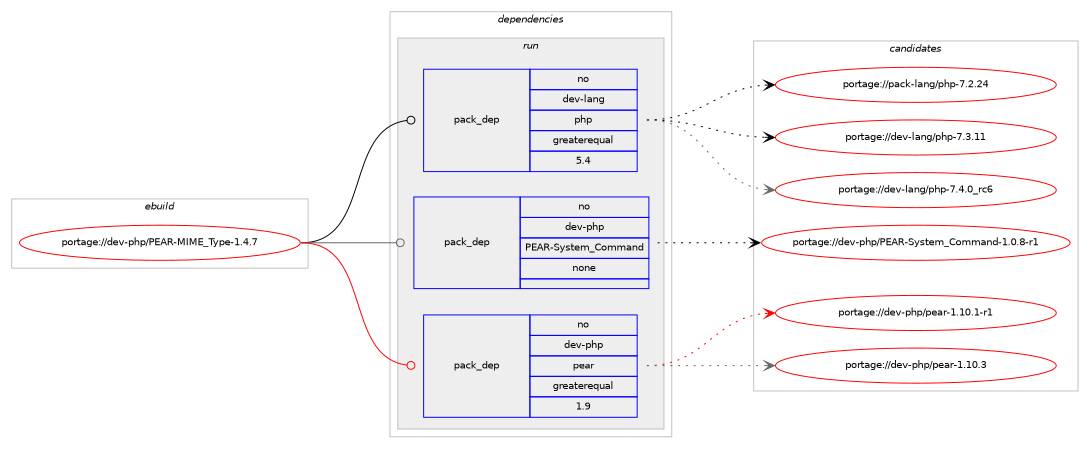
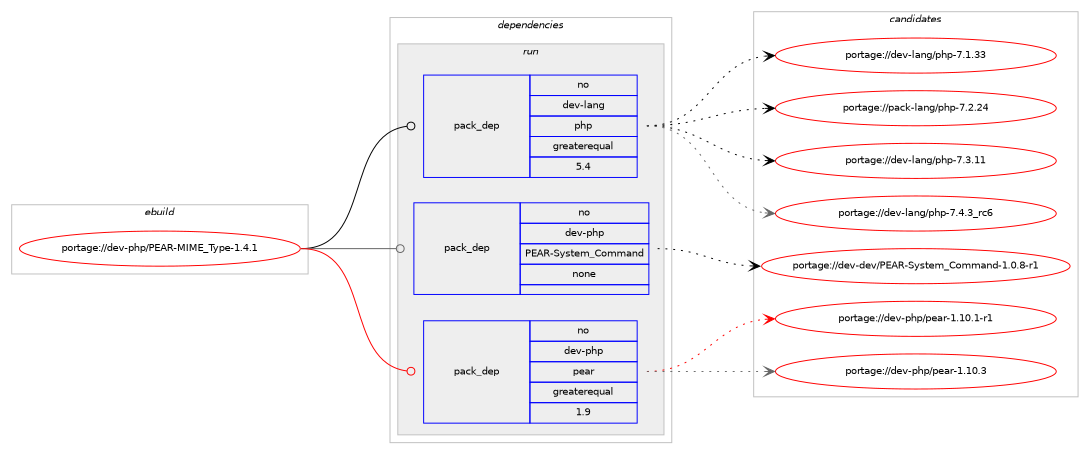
node "portage://dev-lang/php-7.1.33": added
node "portage://dev-lang/php-7.4.0_rc6": label "portage://dev-lang/php-7.4.0_rc6" -> "portage://dev-lang/php-7.4.3_rc6"
node "portage://dev-php/PEAR-MIME_Type-1.4.7": label "portage://dev-php/PEAR-MIME_Type-1.4.7" -> "portage://dev-php/PEAR-MIME_Type-1.4.1"
node "portage://dev-php/PEAR-System_Command-1.0.8-r1": label "portage://dev-php/PEAR-System_Command-1.0.8-r1" -> "portage://dev-dev/PEAR-System_Command-1.0.8-r1"
